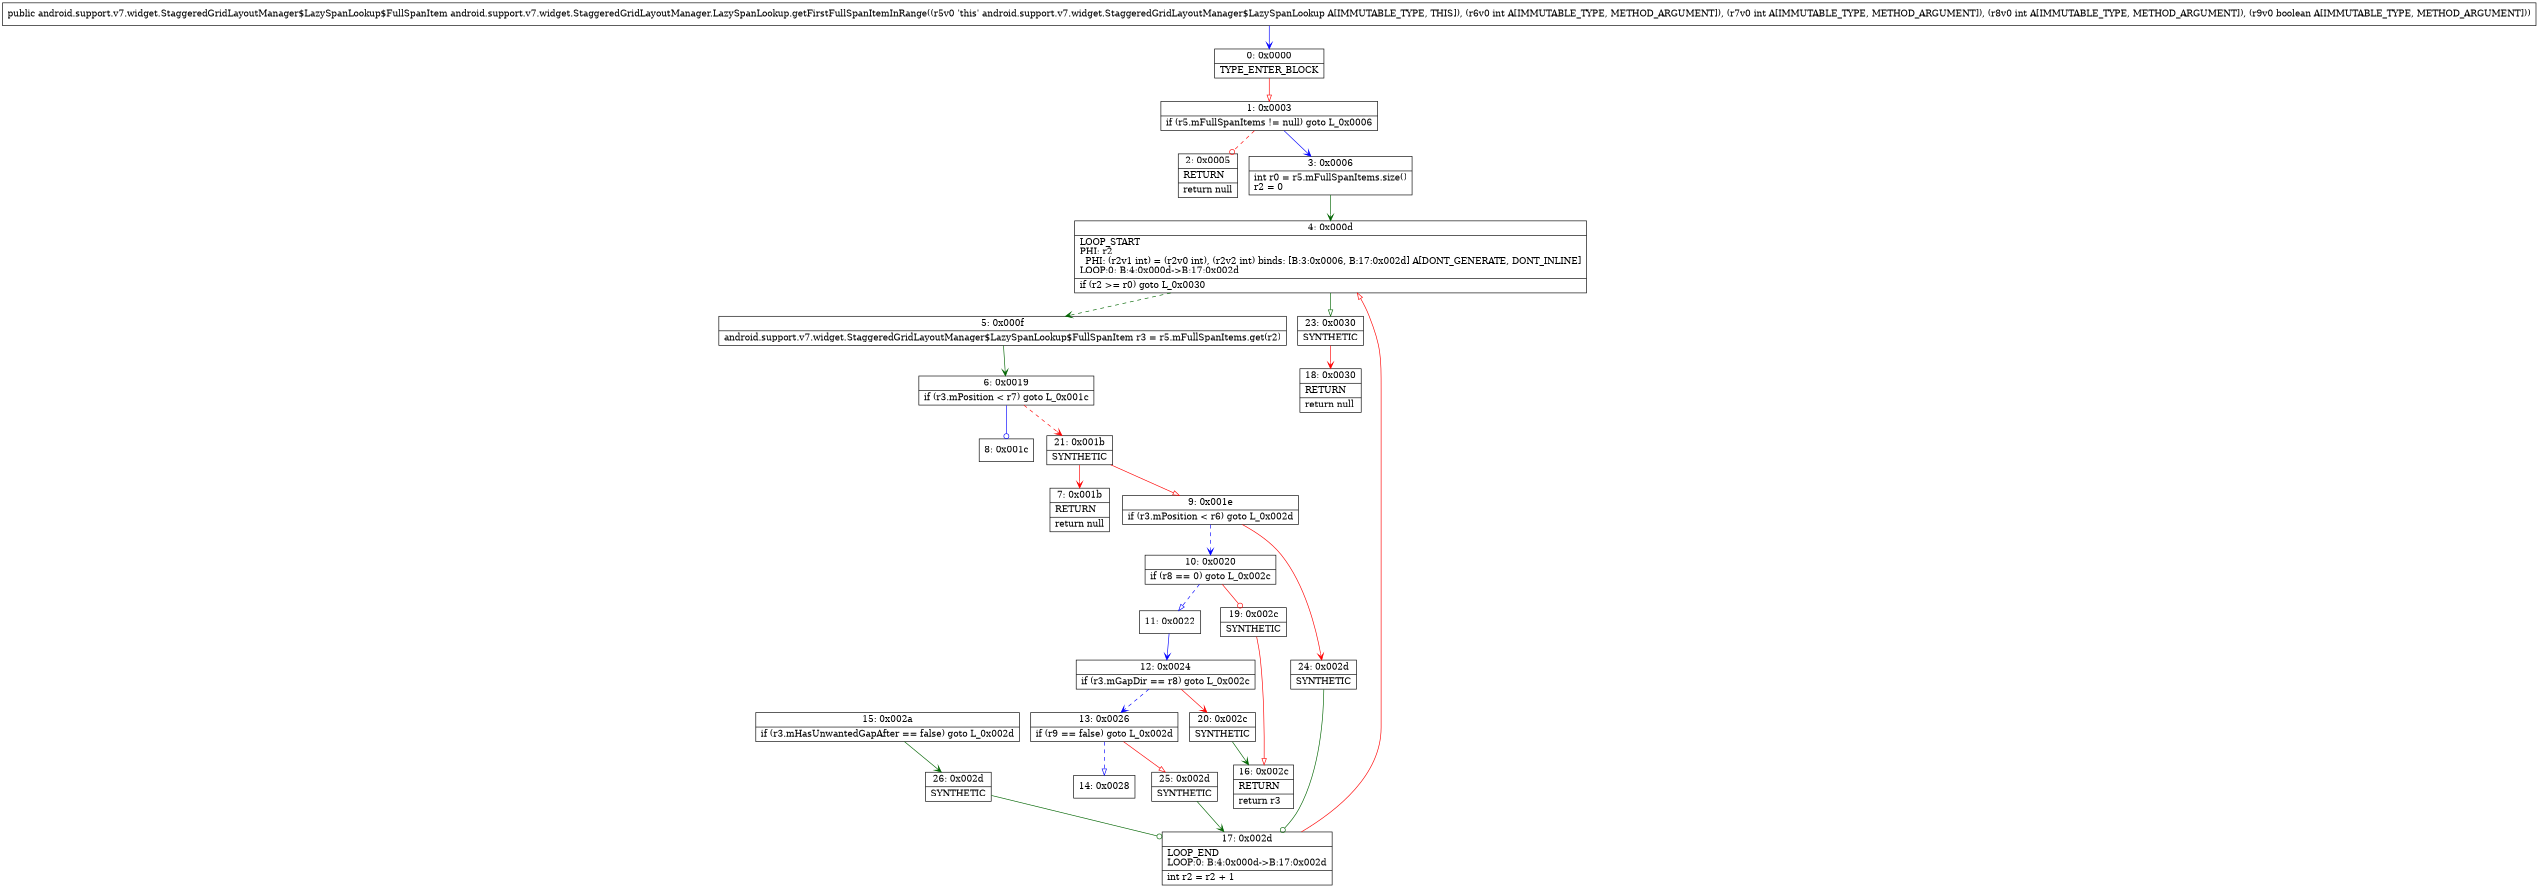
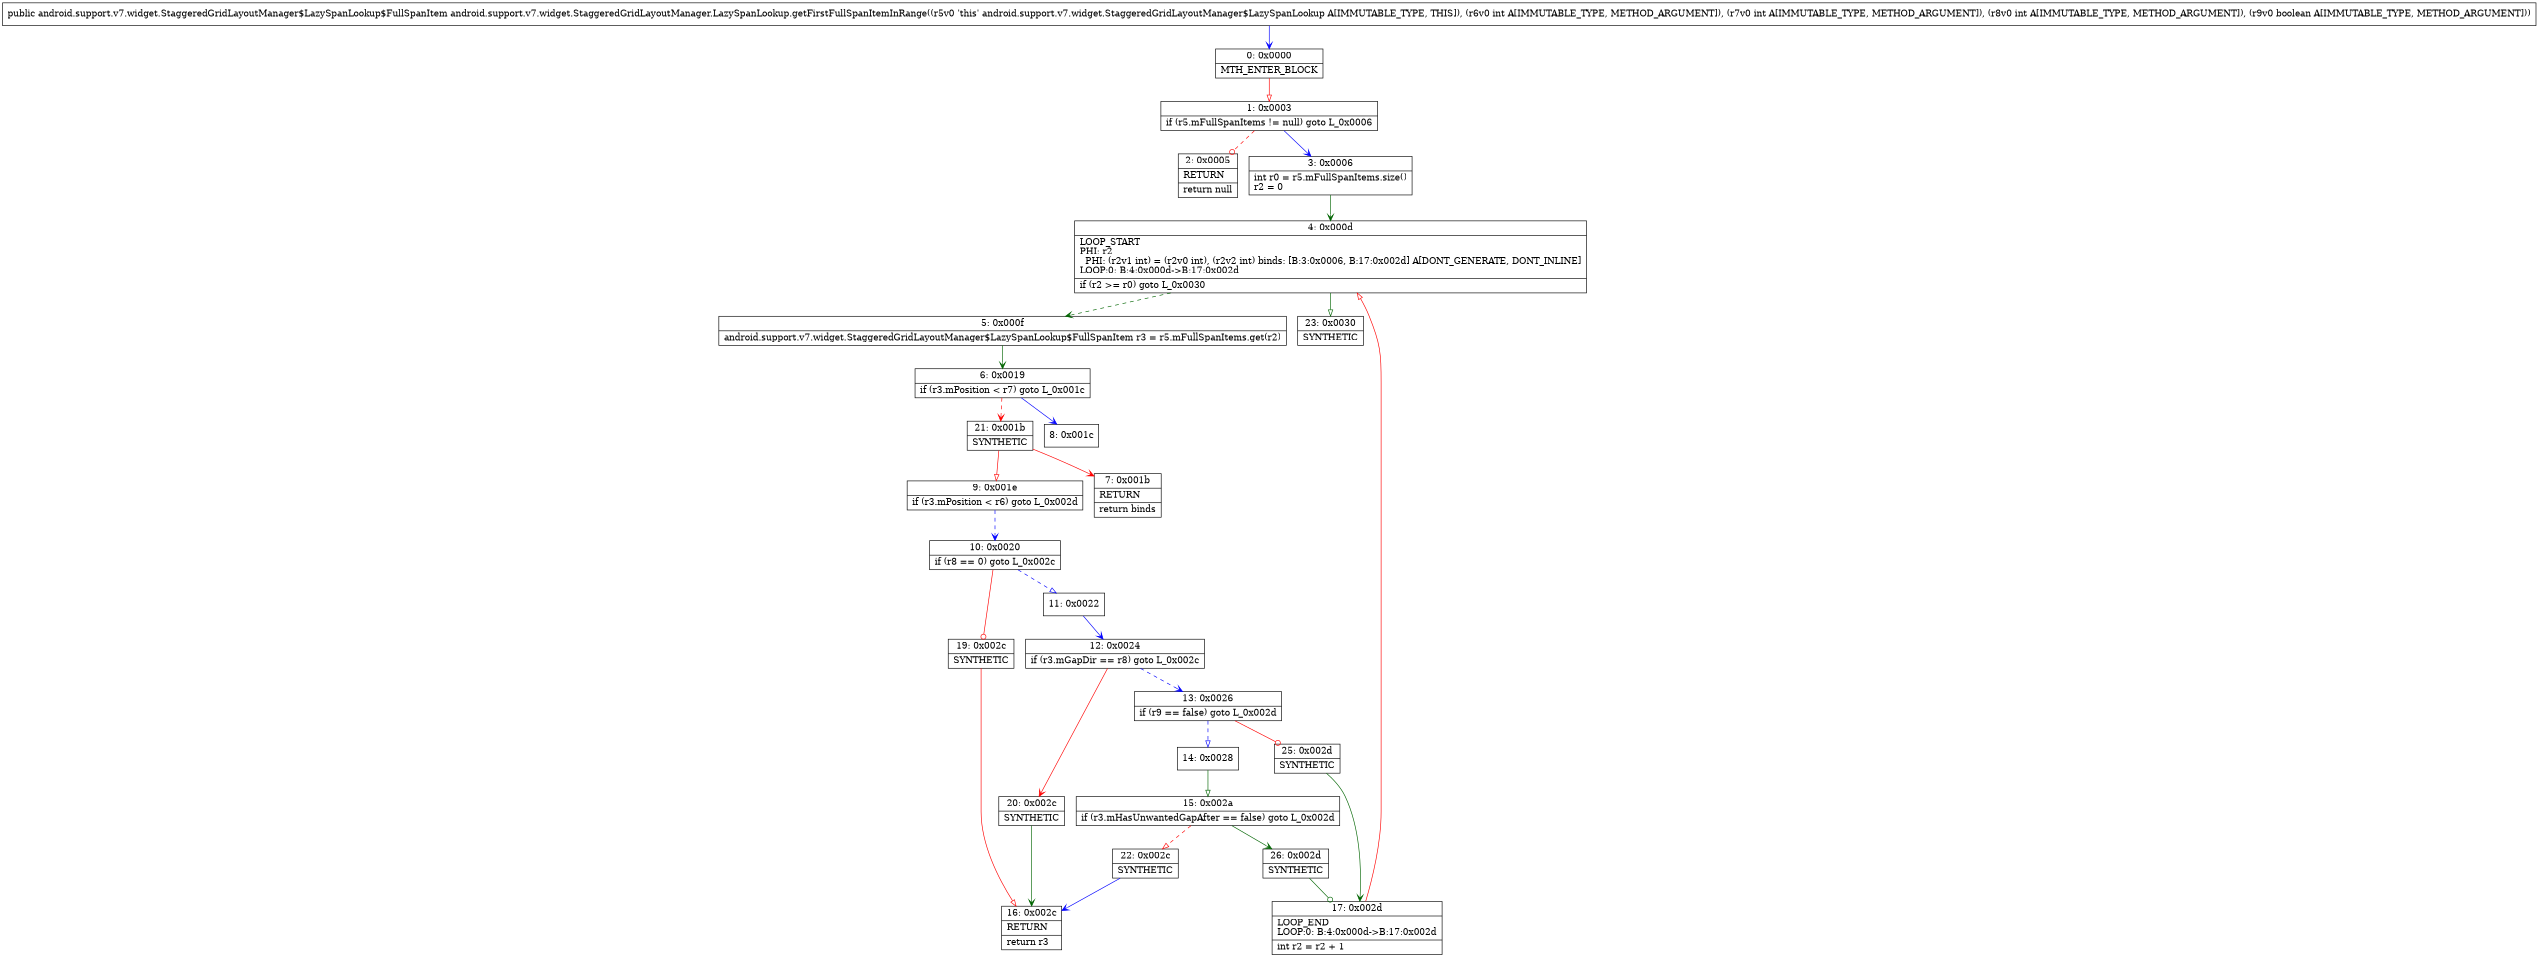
node "0: 0x0000": text "TYPE_ENTER_BLOCK" -> "MTH_ENTER_BLOCK"
node "18: 0x0030": removed
edge "6: 0x0019" -> "8: 0x001c": arrowhead odot -> vee
node "7: 0x001b": text "return null" -> "return binds"
node "24: 0x002d": removed
edge "13: 0x0026" -> "25: 0x002d": arrowhead onormal -> odot
edge "14: 0x0028" -> "15: 0x002a": added
node "22: 0x002c": added
